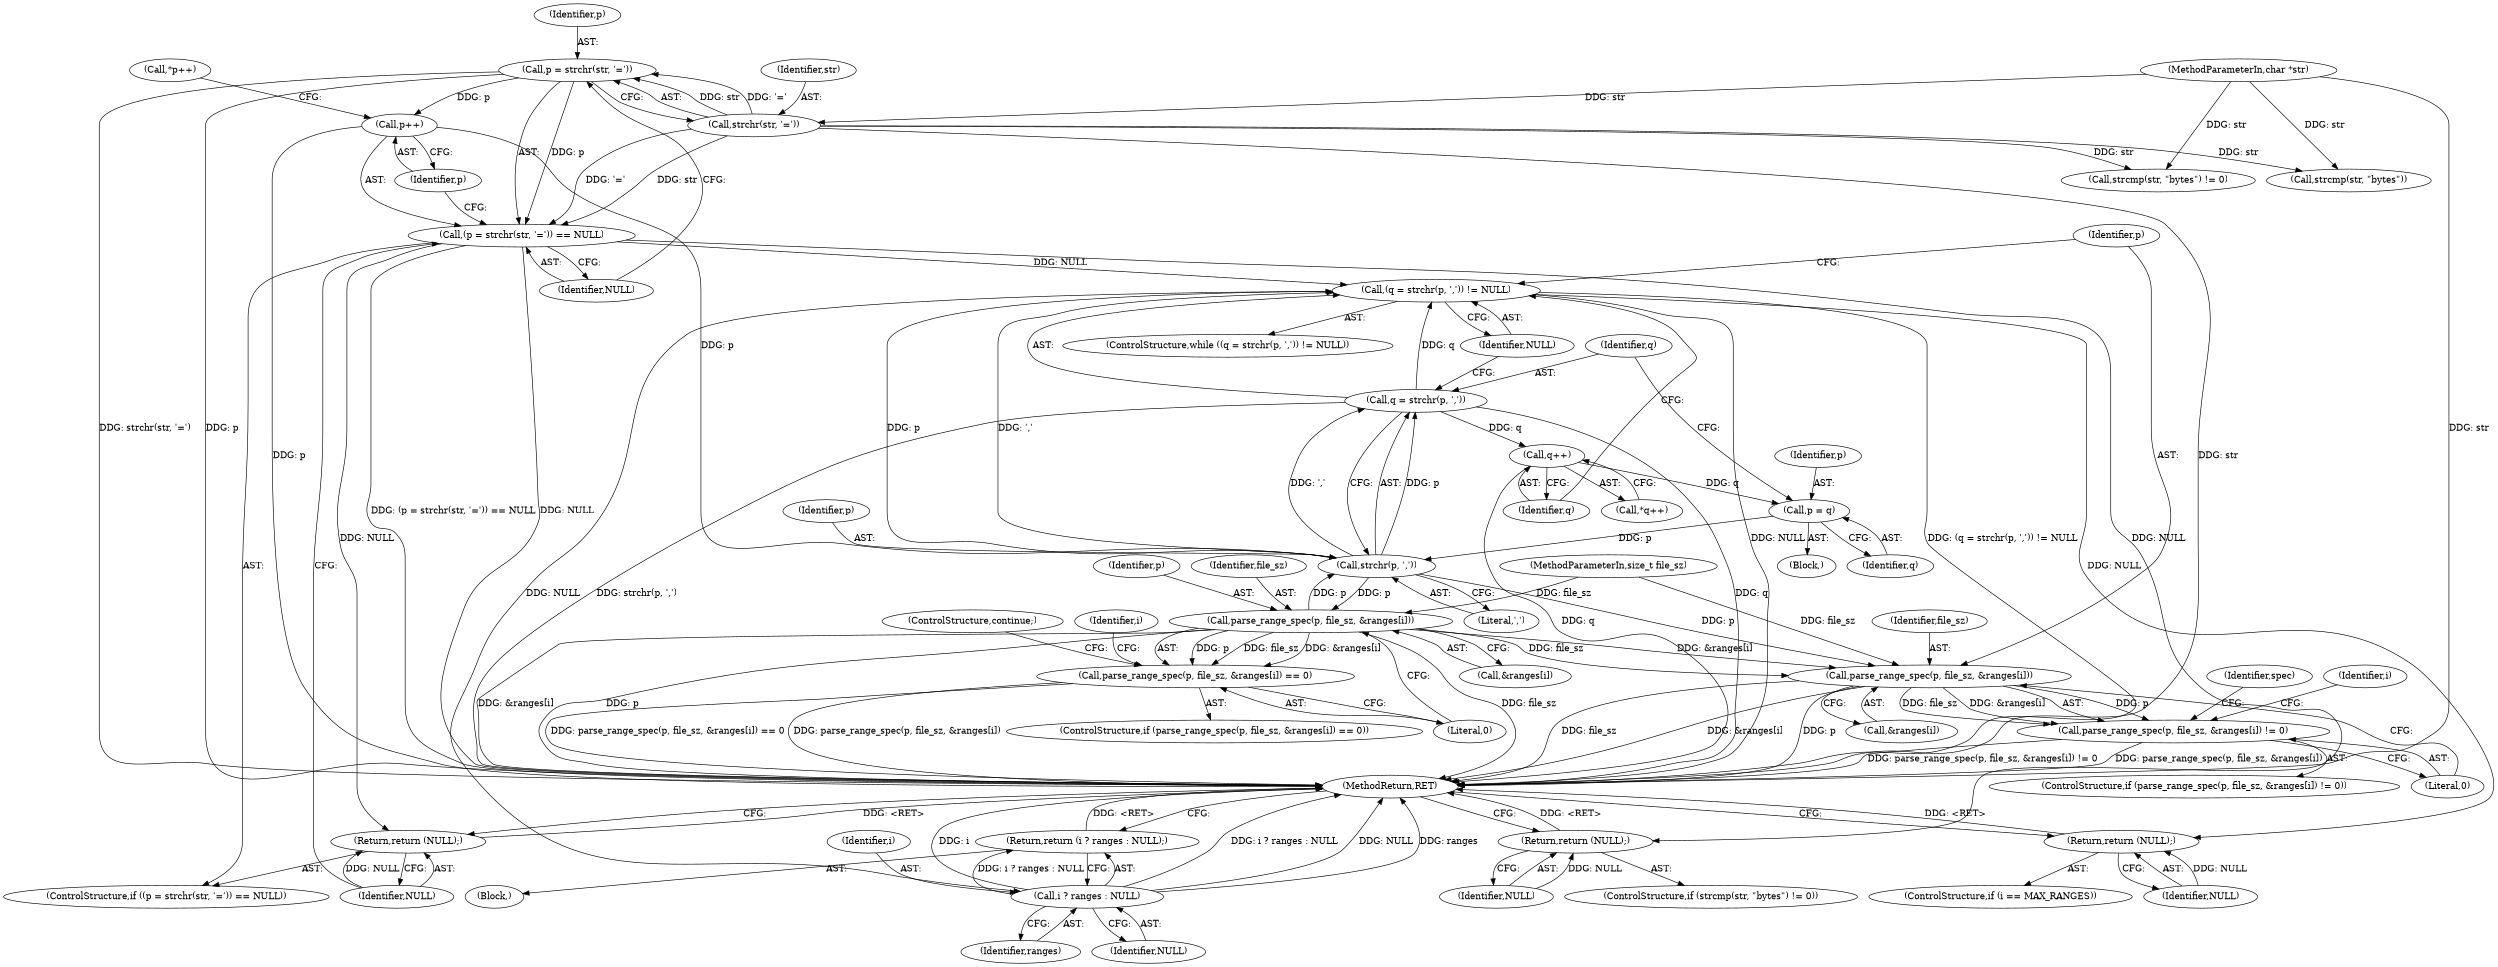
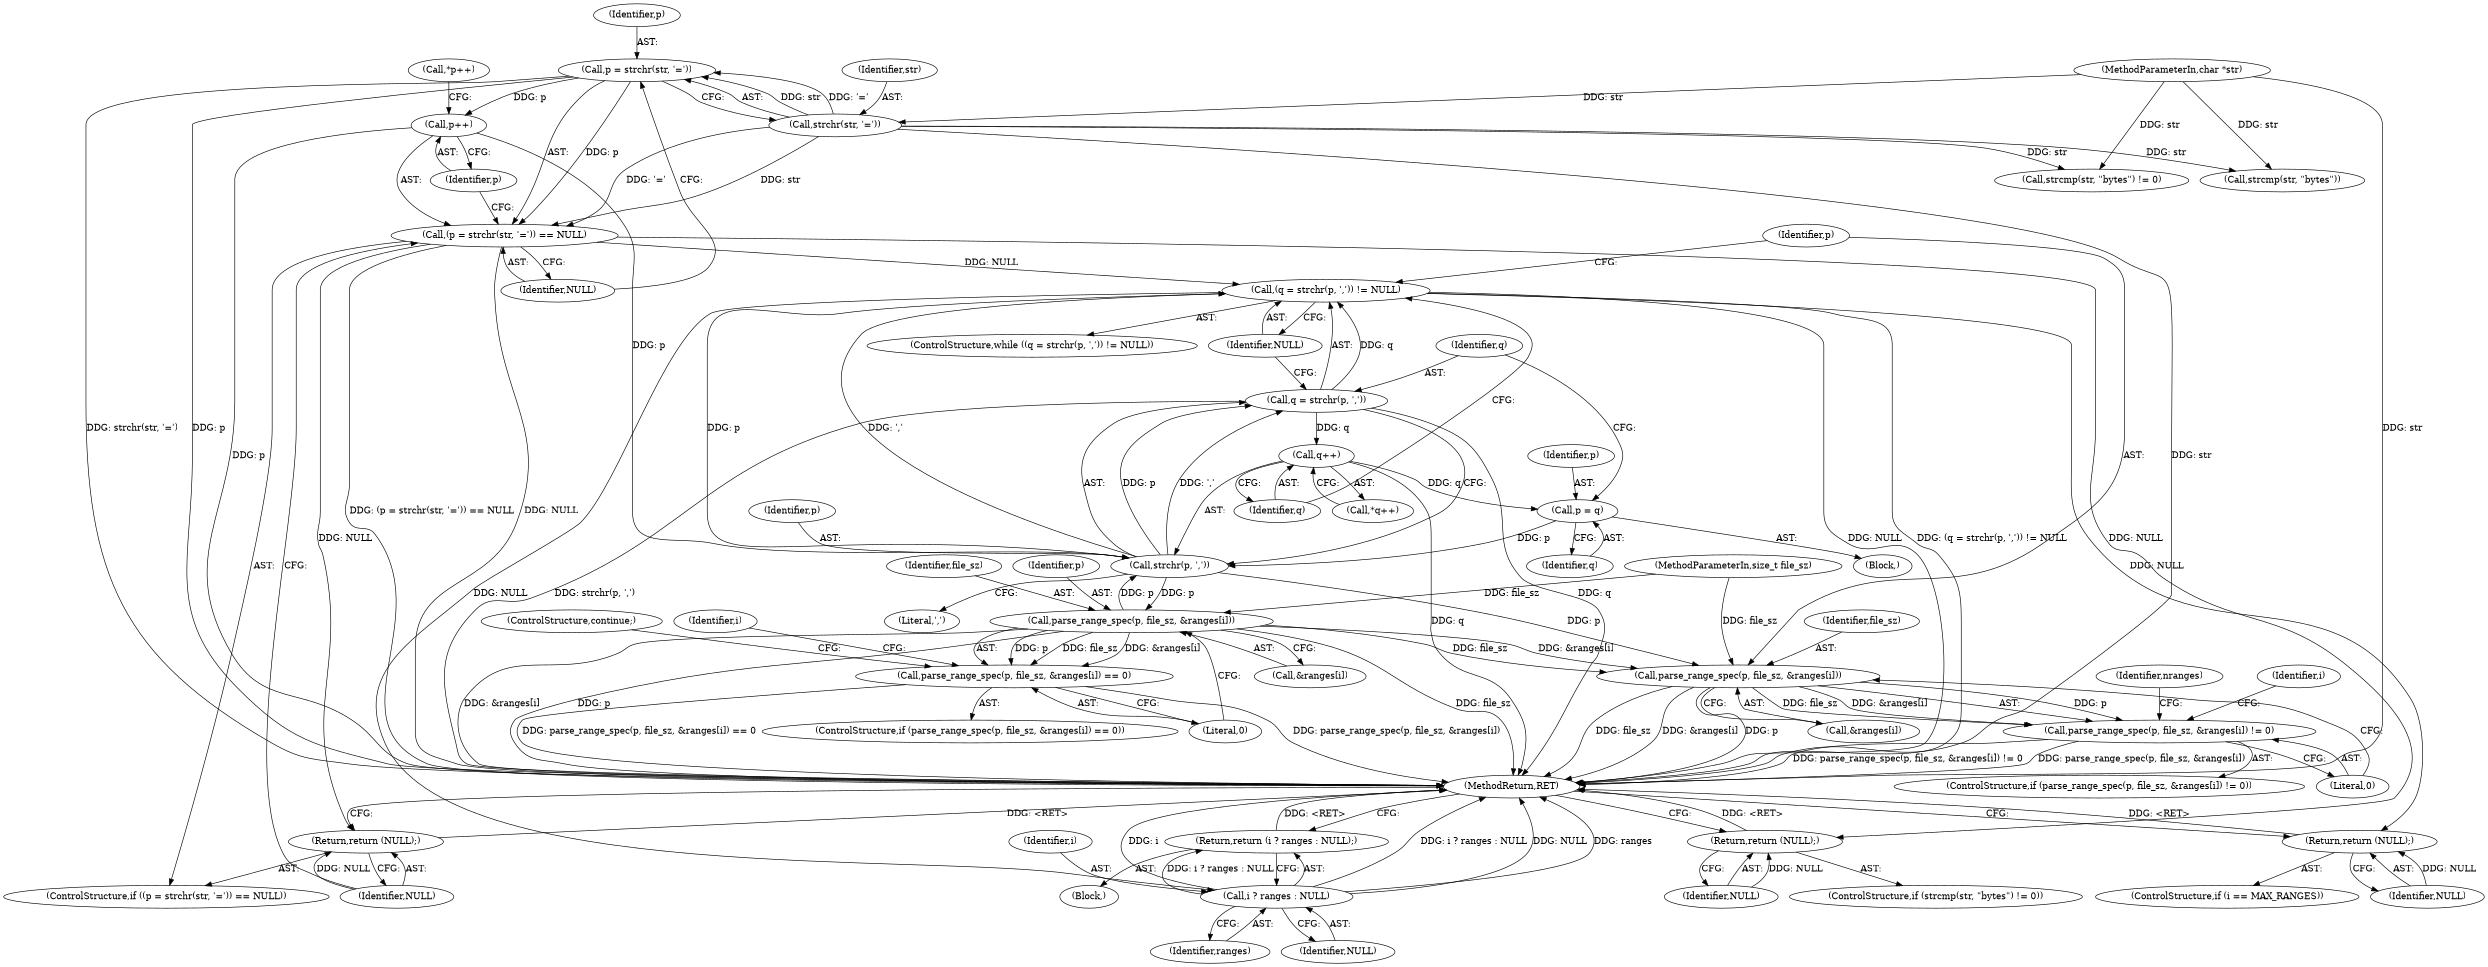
edge "(Literal,',')" -> "(Call,strchr(p, ','))": now "(Call,q++)" -> "(Call,strchr(p, ','))"
node "(Identifier,spec)": label "(Identifier,spec)" -> "(Identifier,nranges)"
